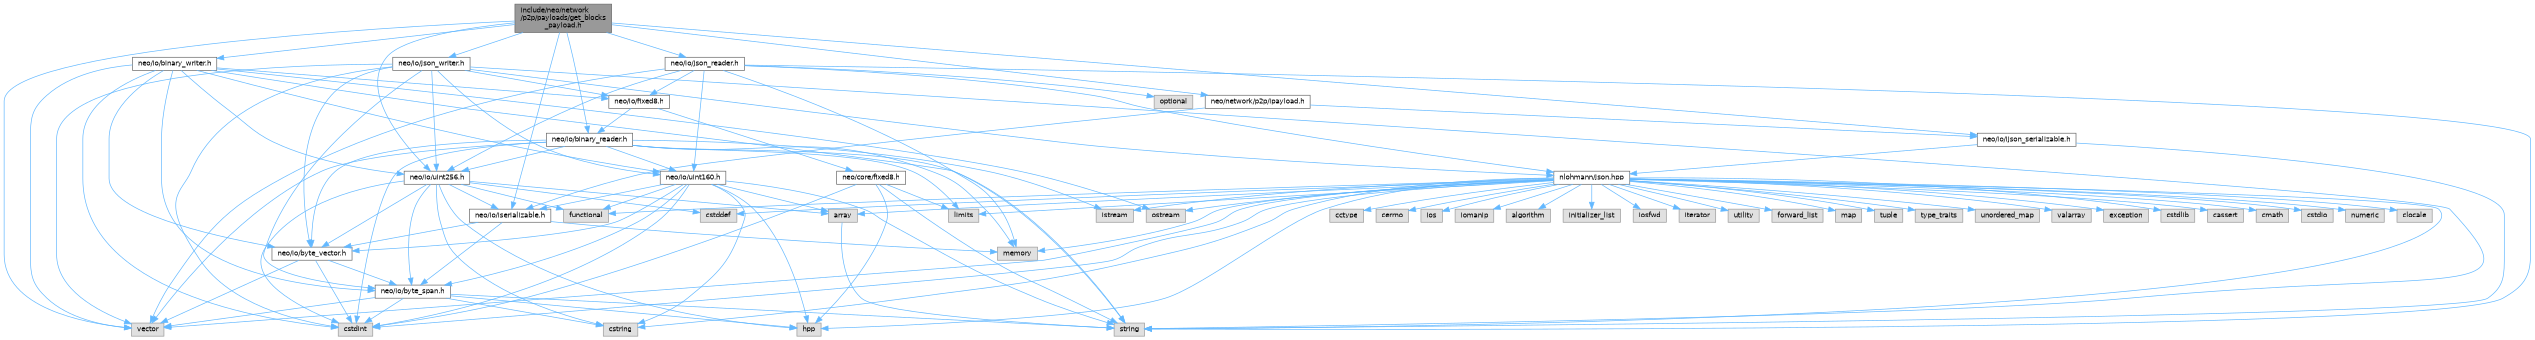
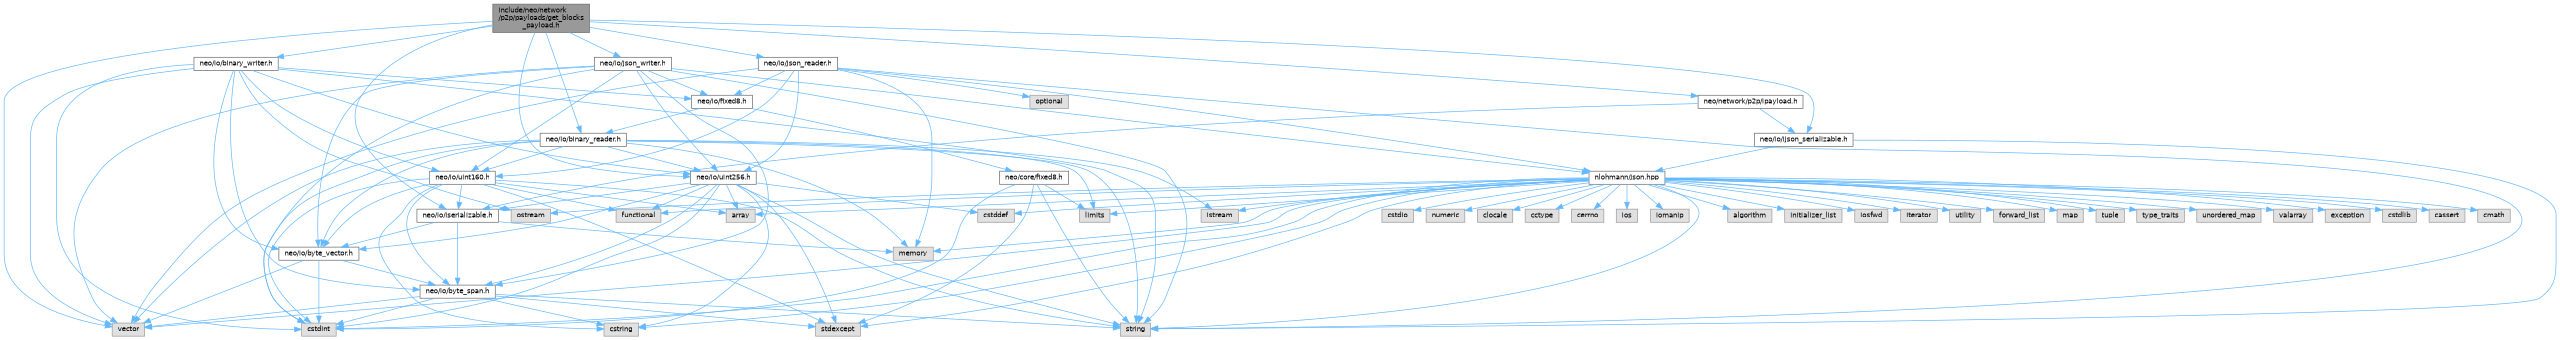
edge "array" -> "string": now "neo/io/uint256.h" -> "string"
node "hpp": label "hpp" -> "stdexcept"
